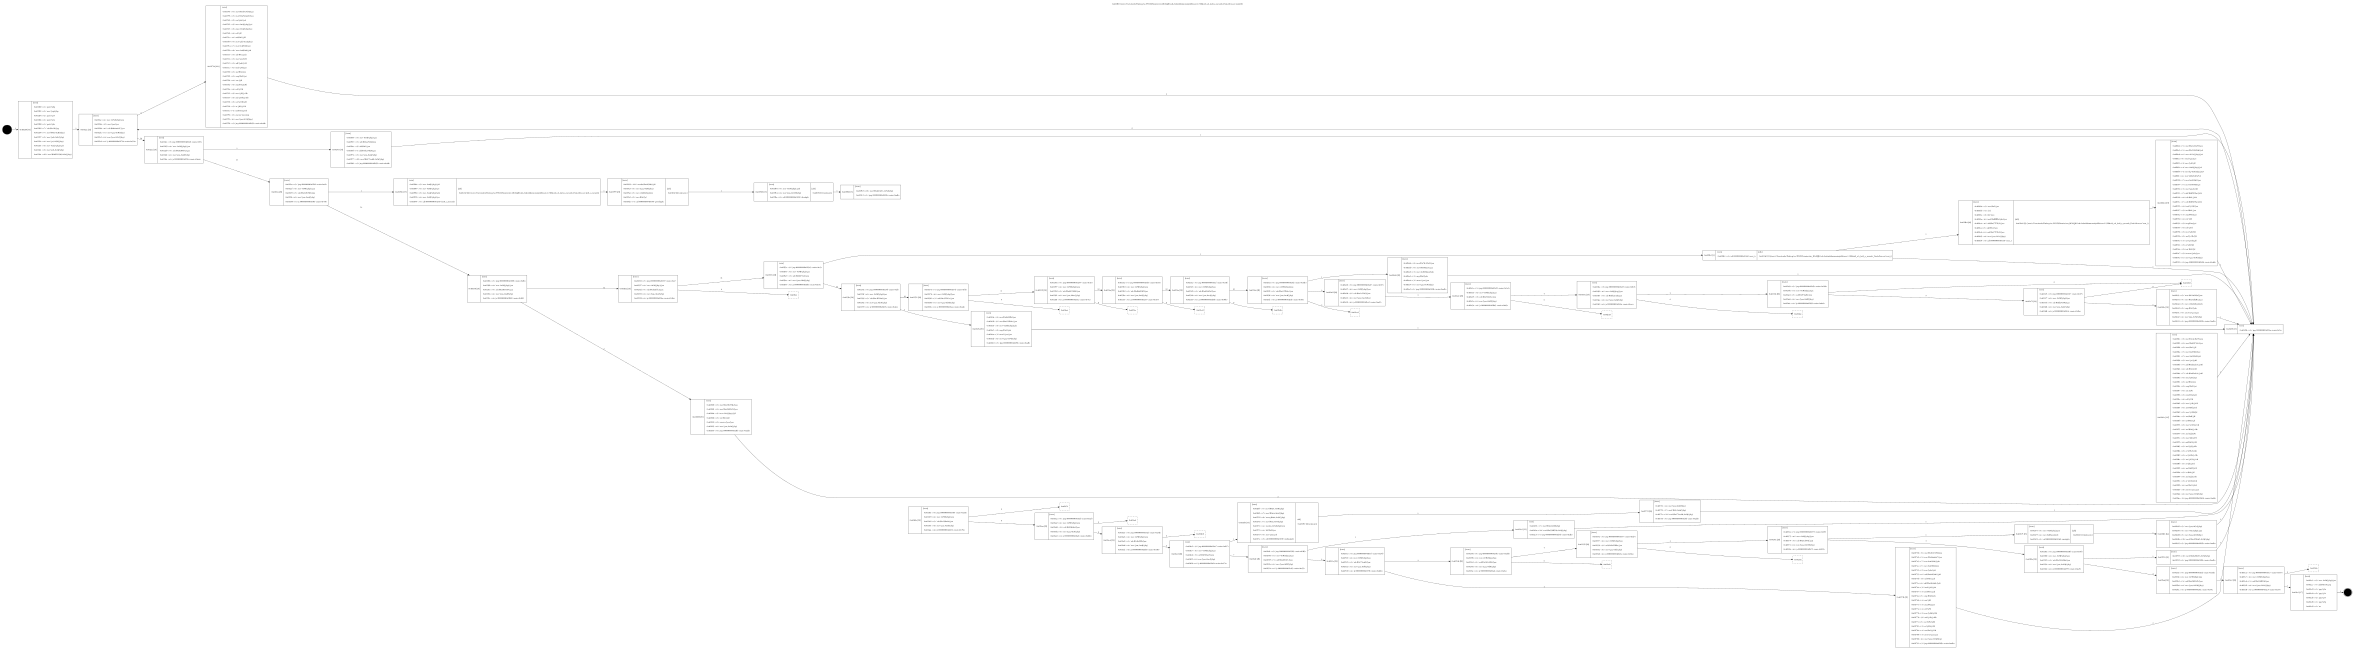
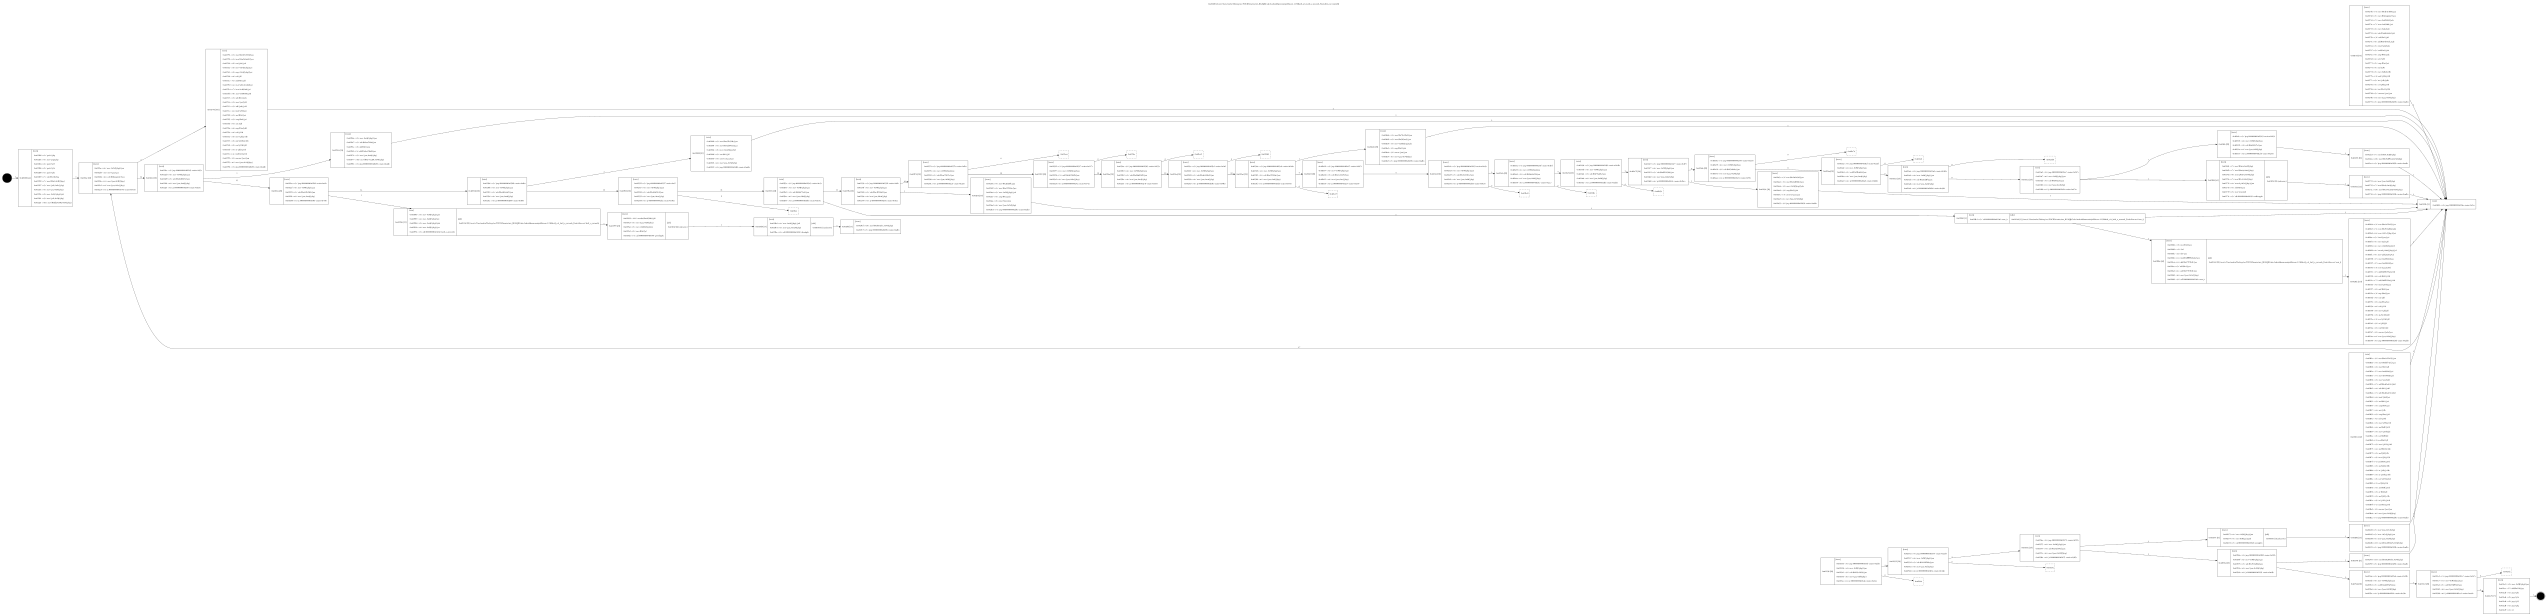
edge "0x402472 [28]" -> "0x402d3d": now "0x402472 [28]" -> "0x40248e [28]"
node "0x40251a [28]": removed
